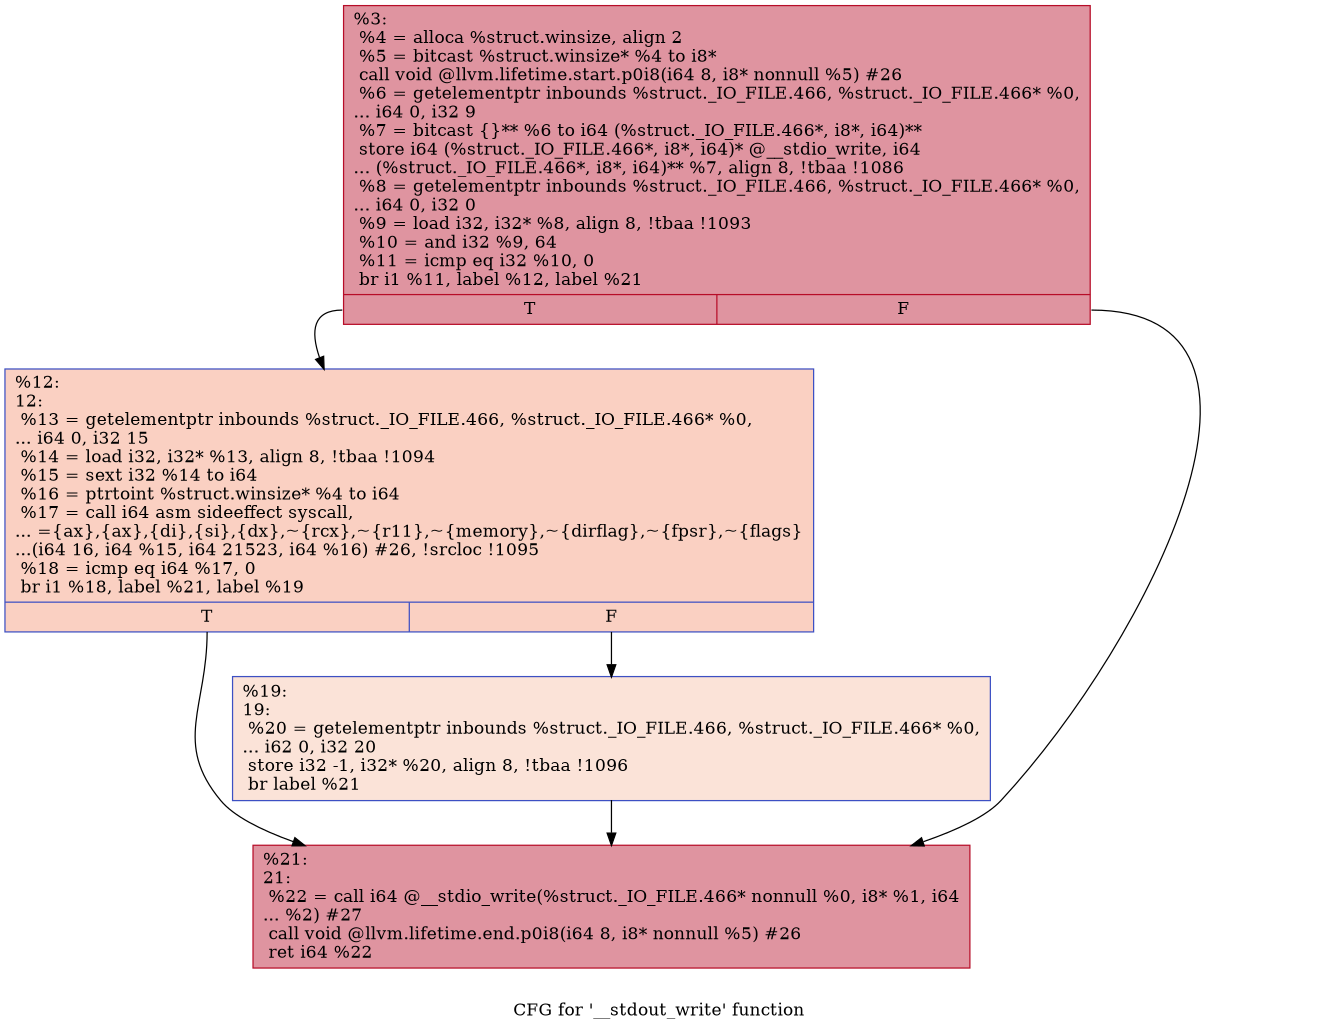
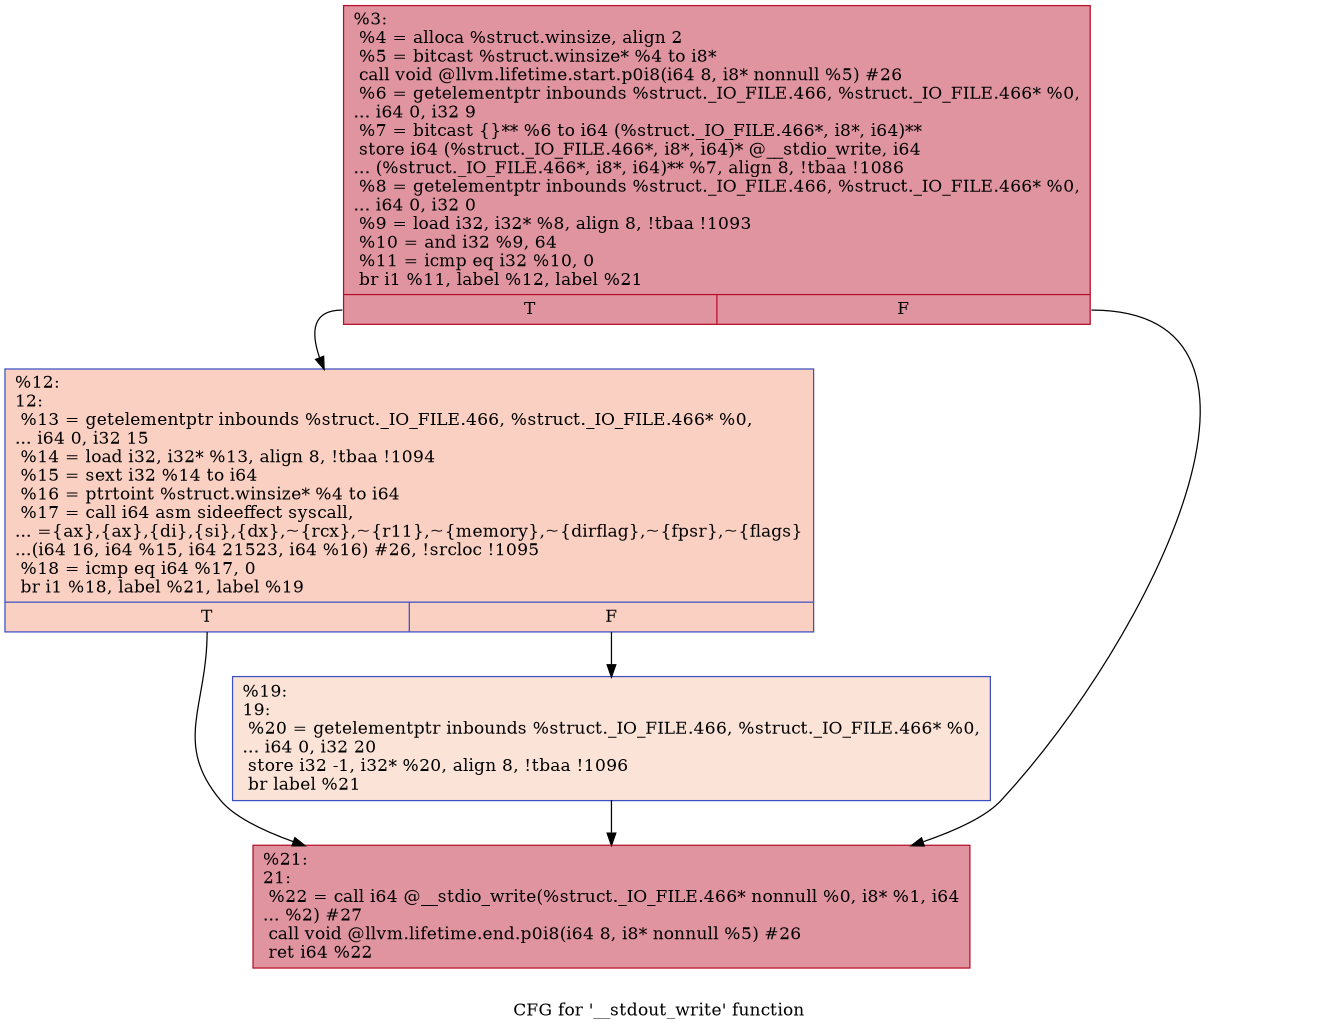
node "%19:": text "... i62 0, i32 20" -> "... i64 0, i32 20"
